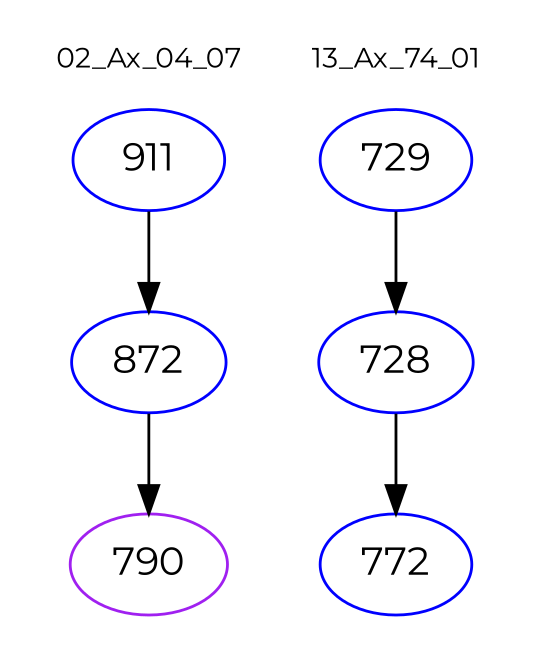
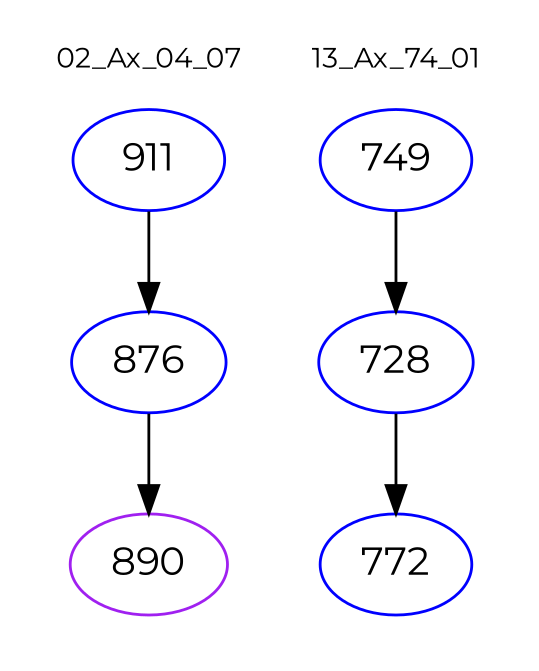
node "729": label "729" -> "749"
node "872": label "872" -> "876"
node "790": label "790" -> "890"
